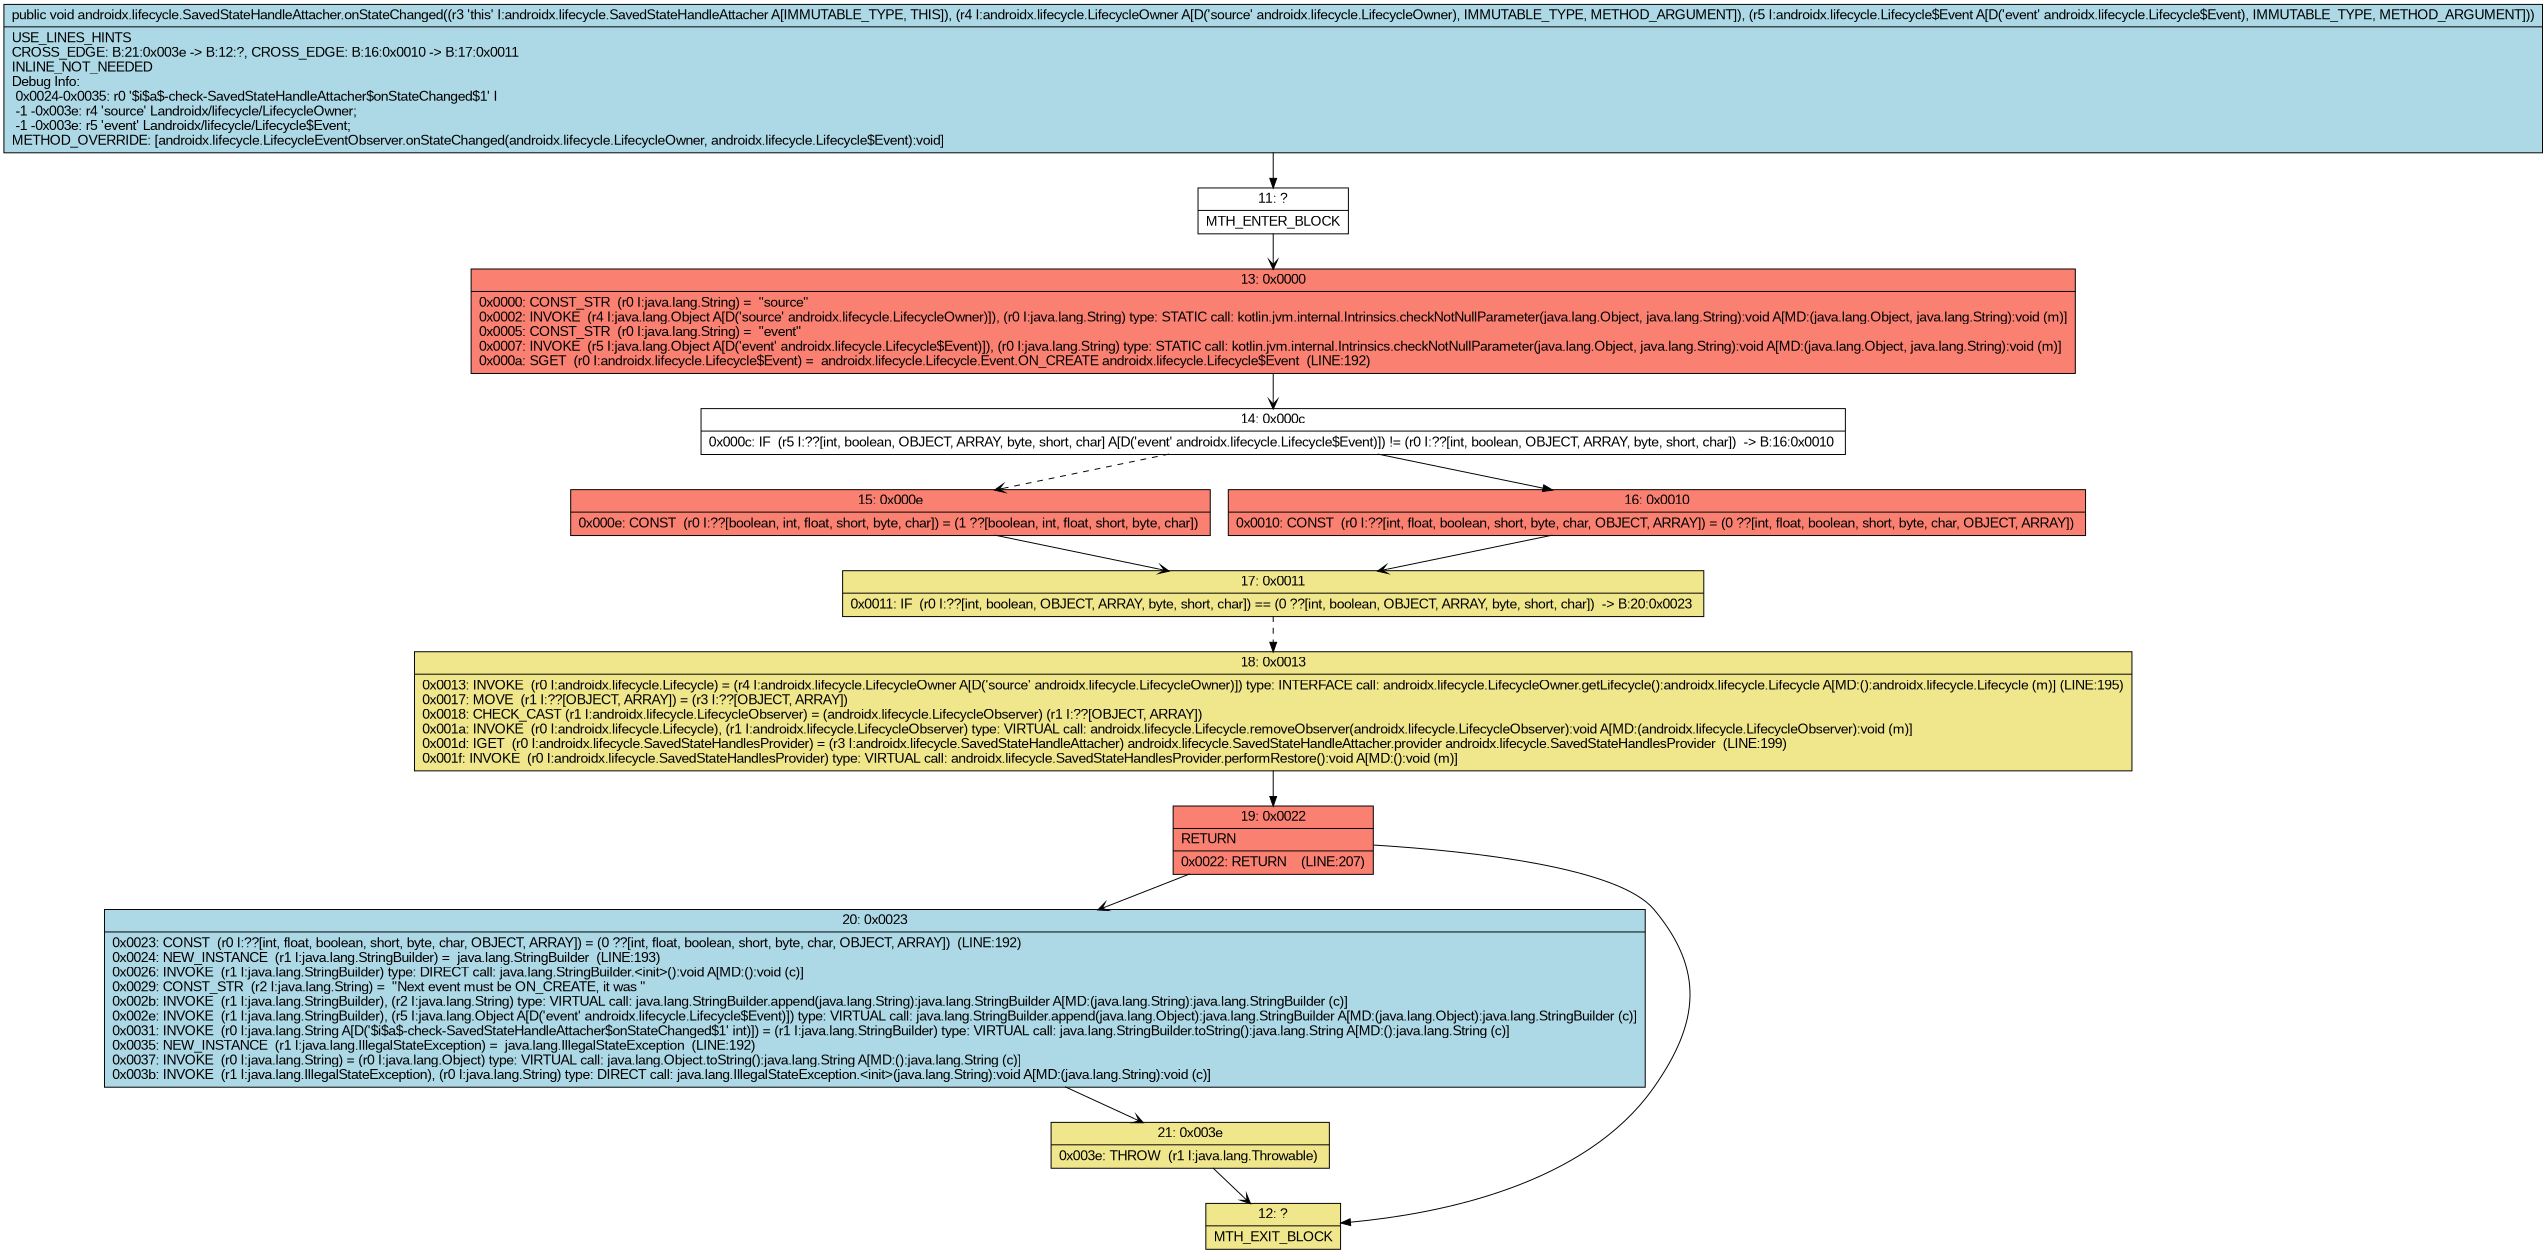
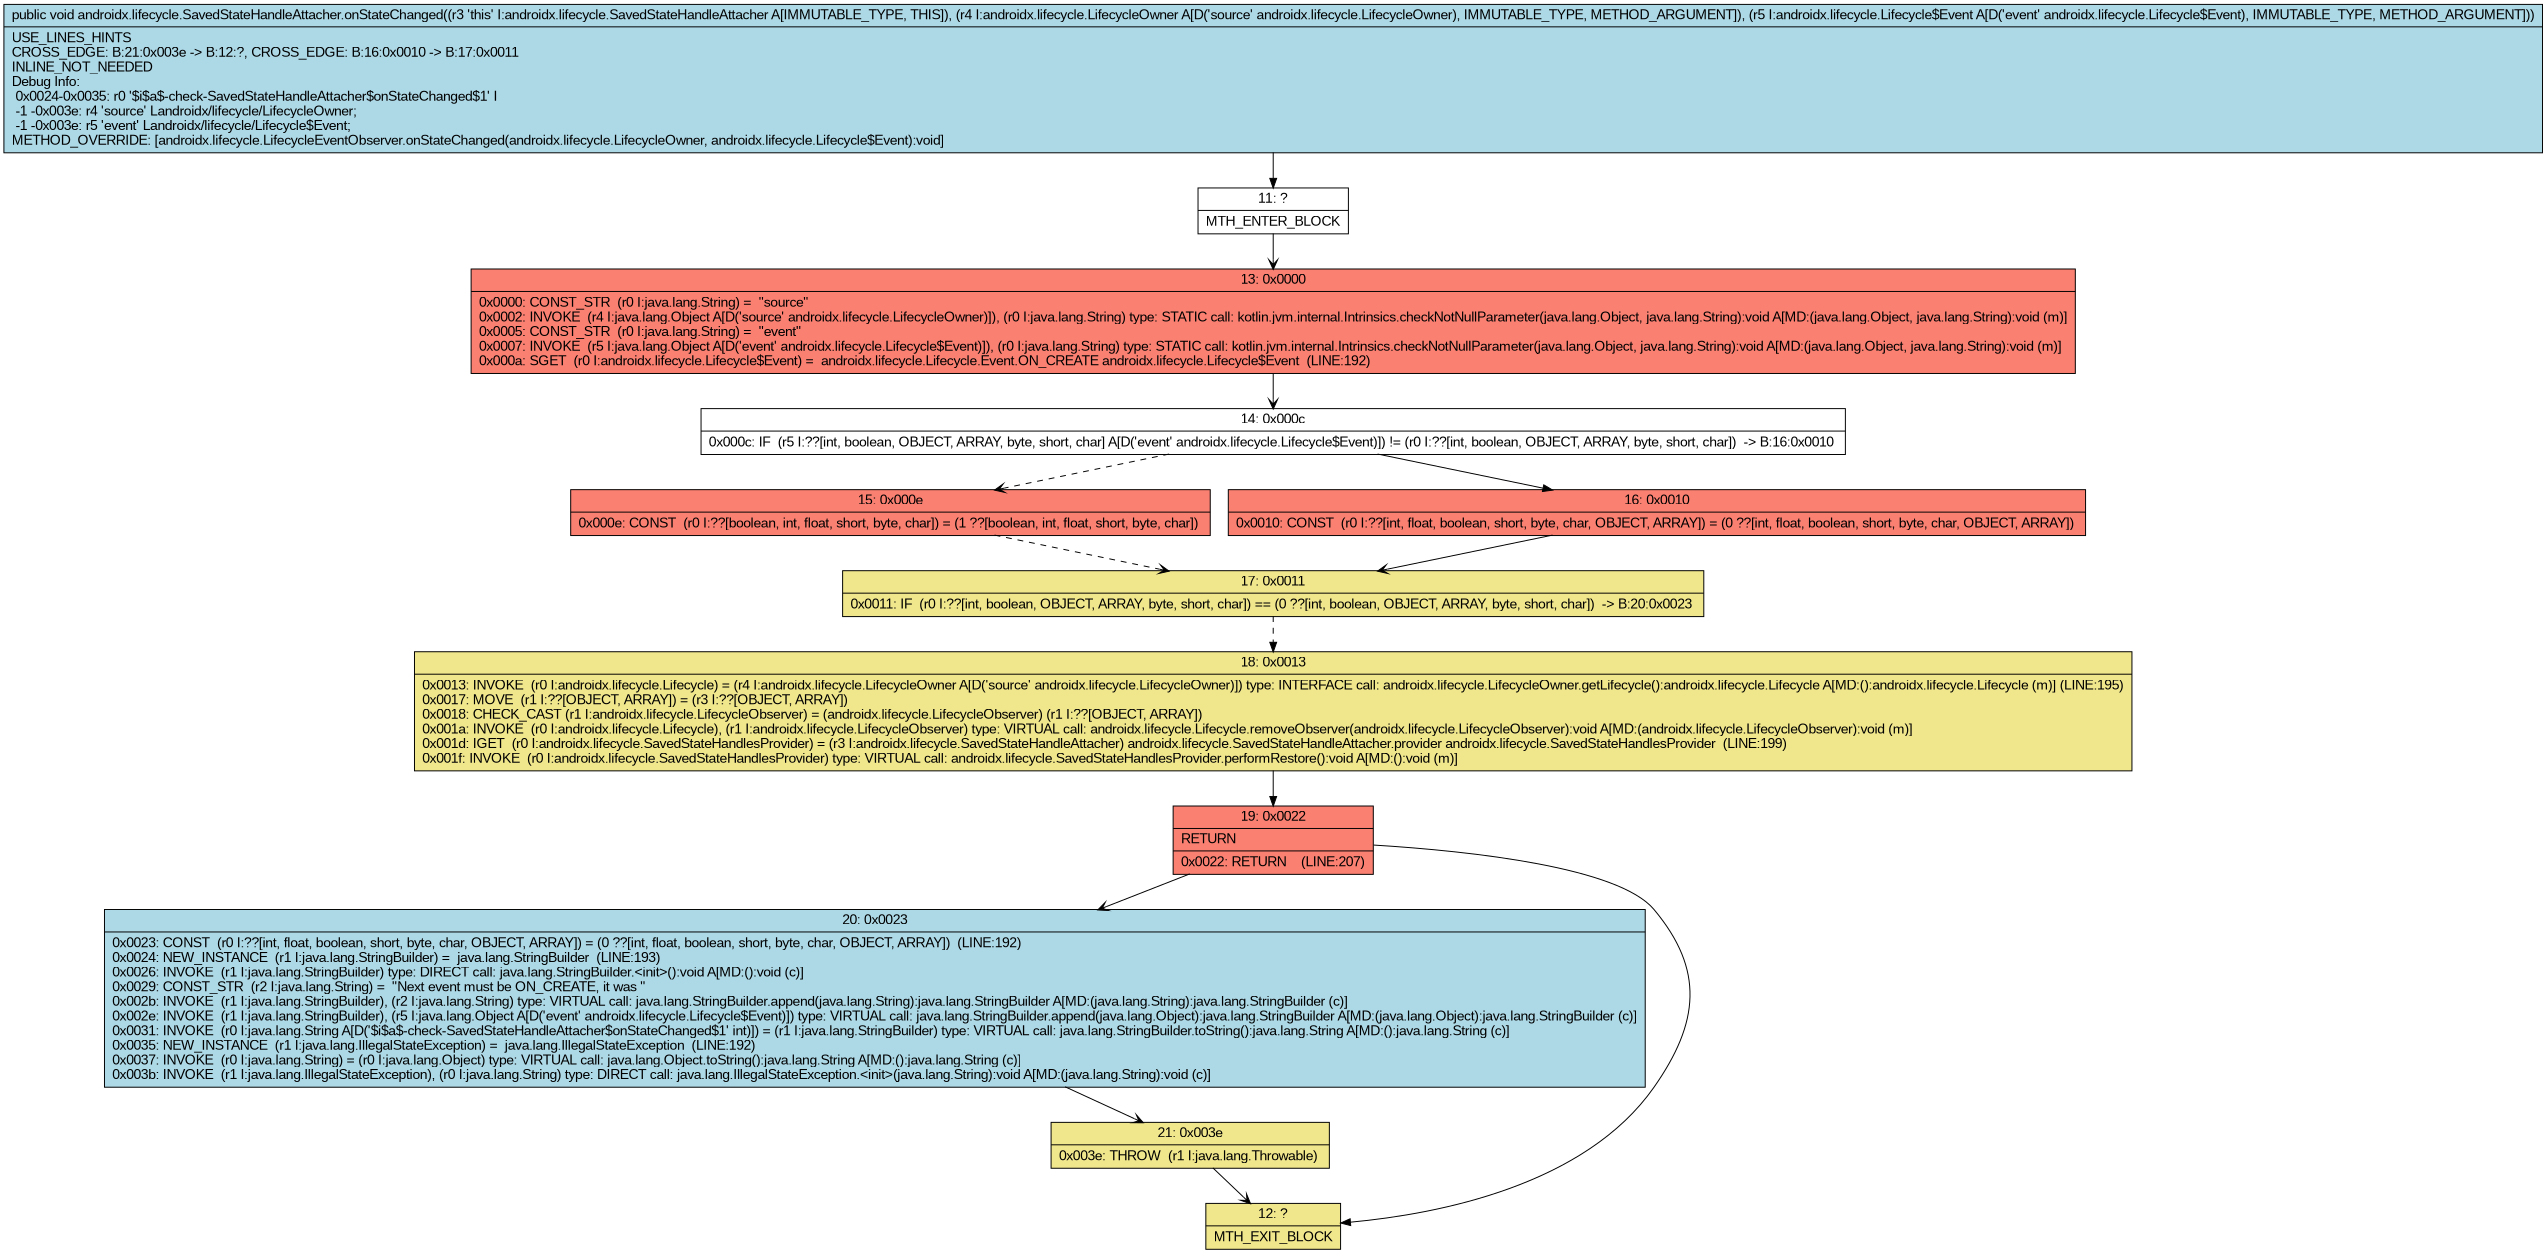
edge "15: 0x000e" -> "17: 0x0011": style solid -> dashed
